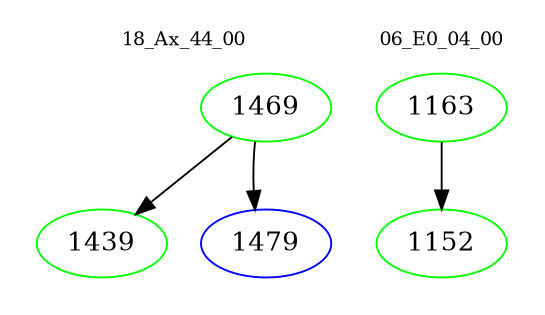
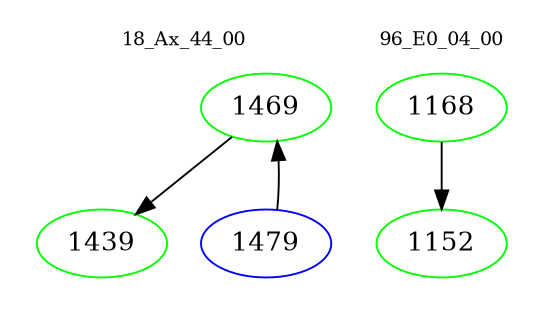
cluster "06_E0_04_00": label "06_E0_04_00" -> "96_E0_04_00"
node "1163": label "1163" -> "1168"
edge "1469" -> "1479": reversed
